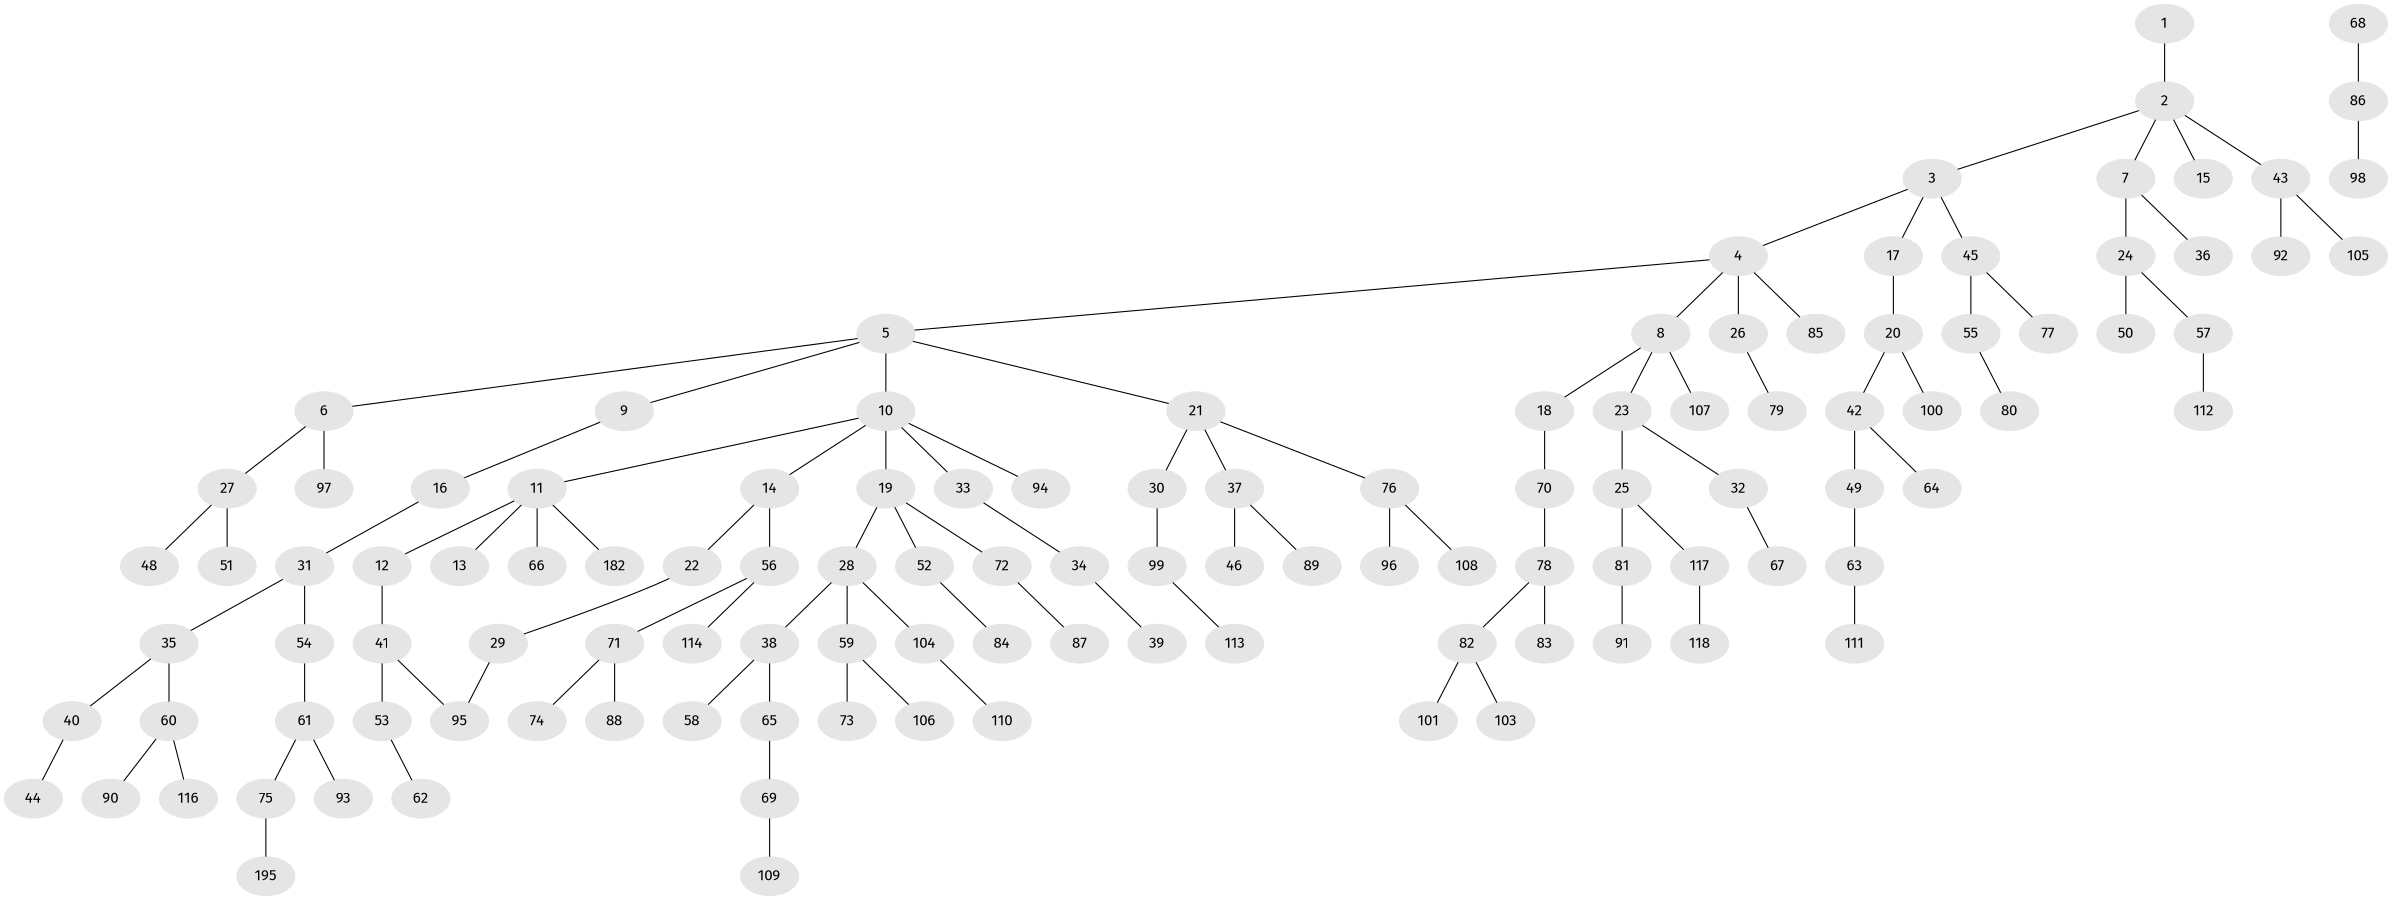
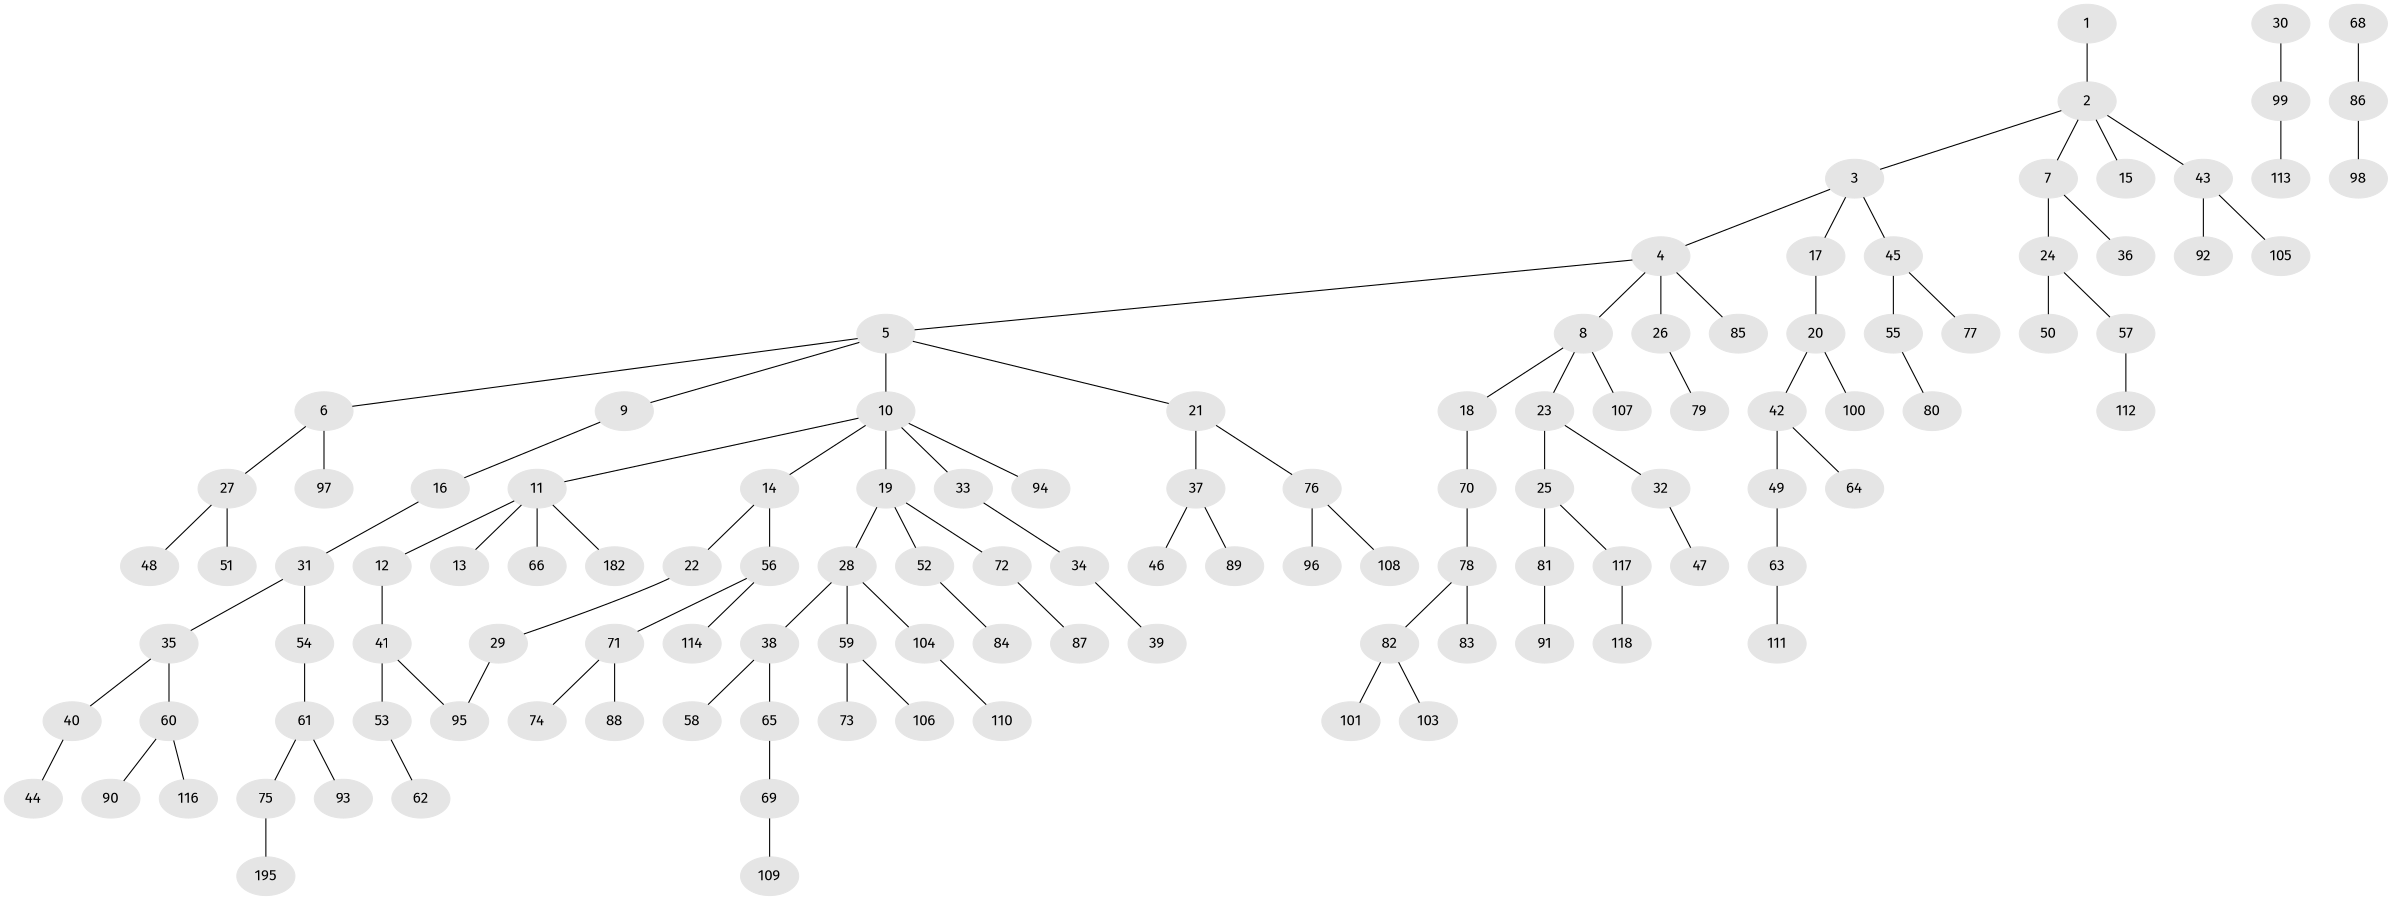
edge "21" -- "30": removed
node "67": label "67" -> "47"
